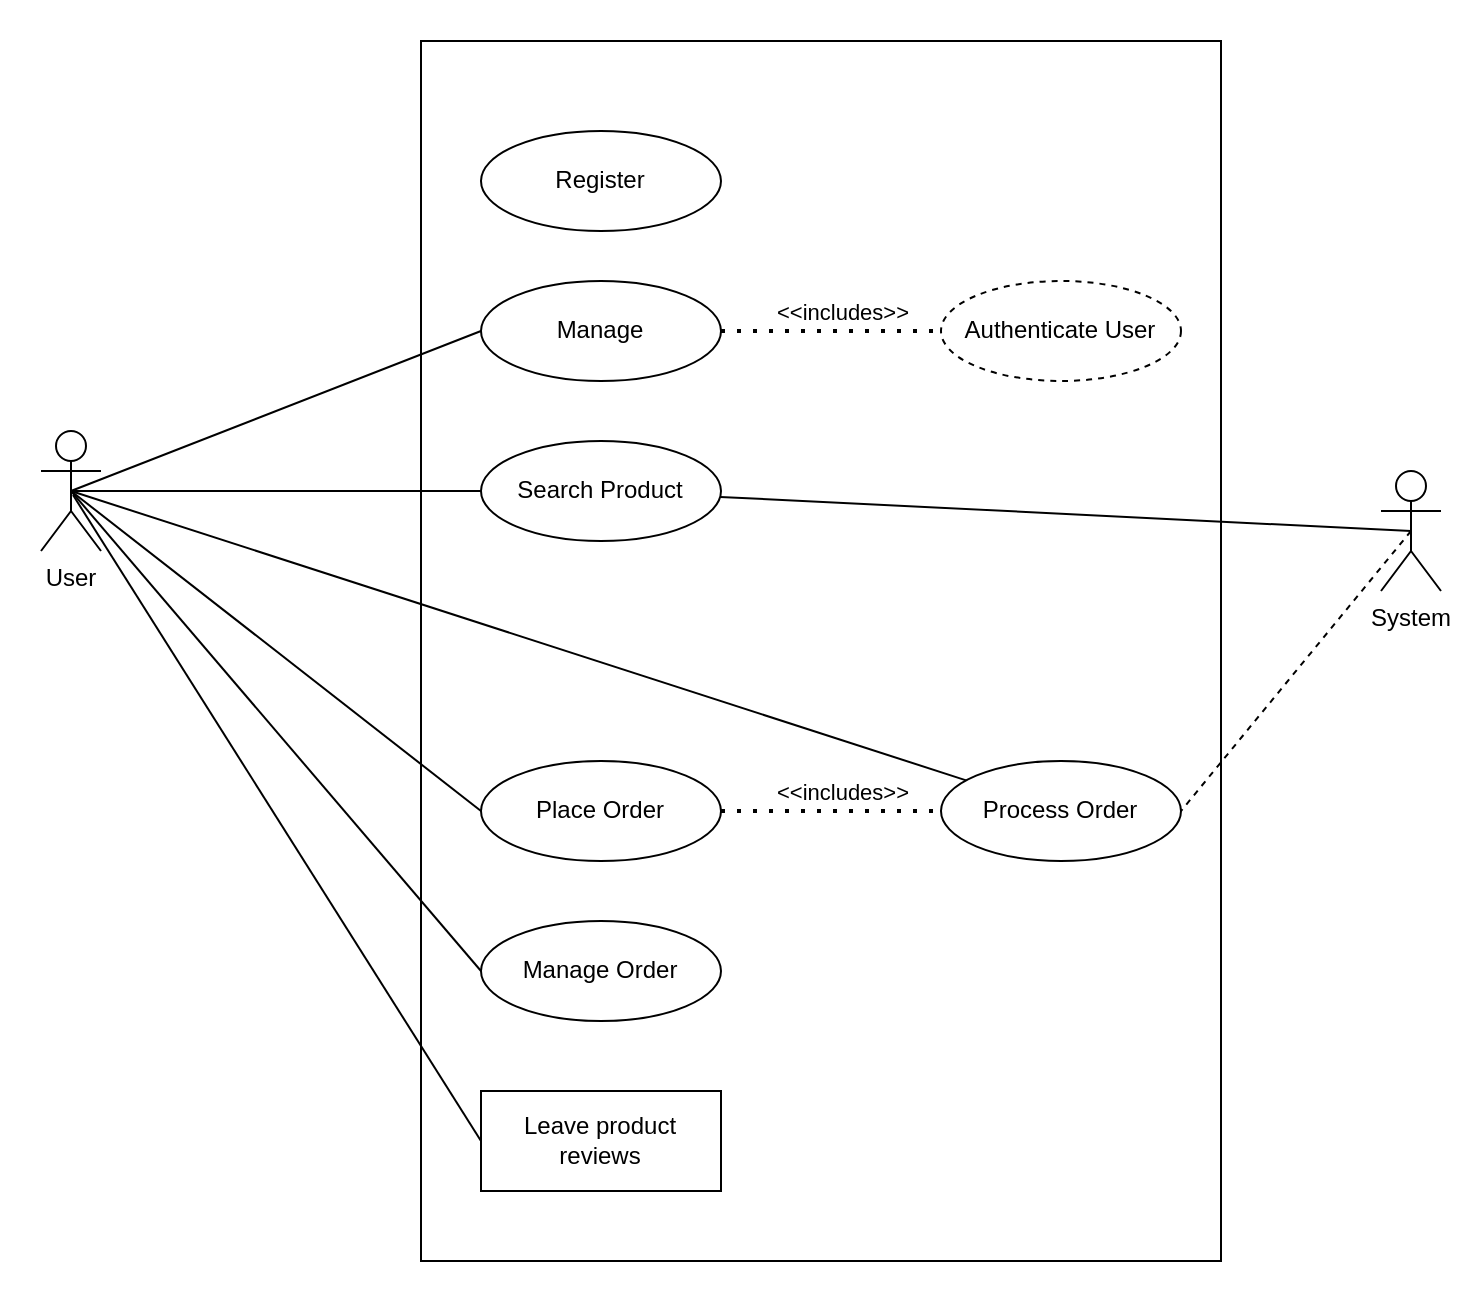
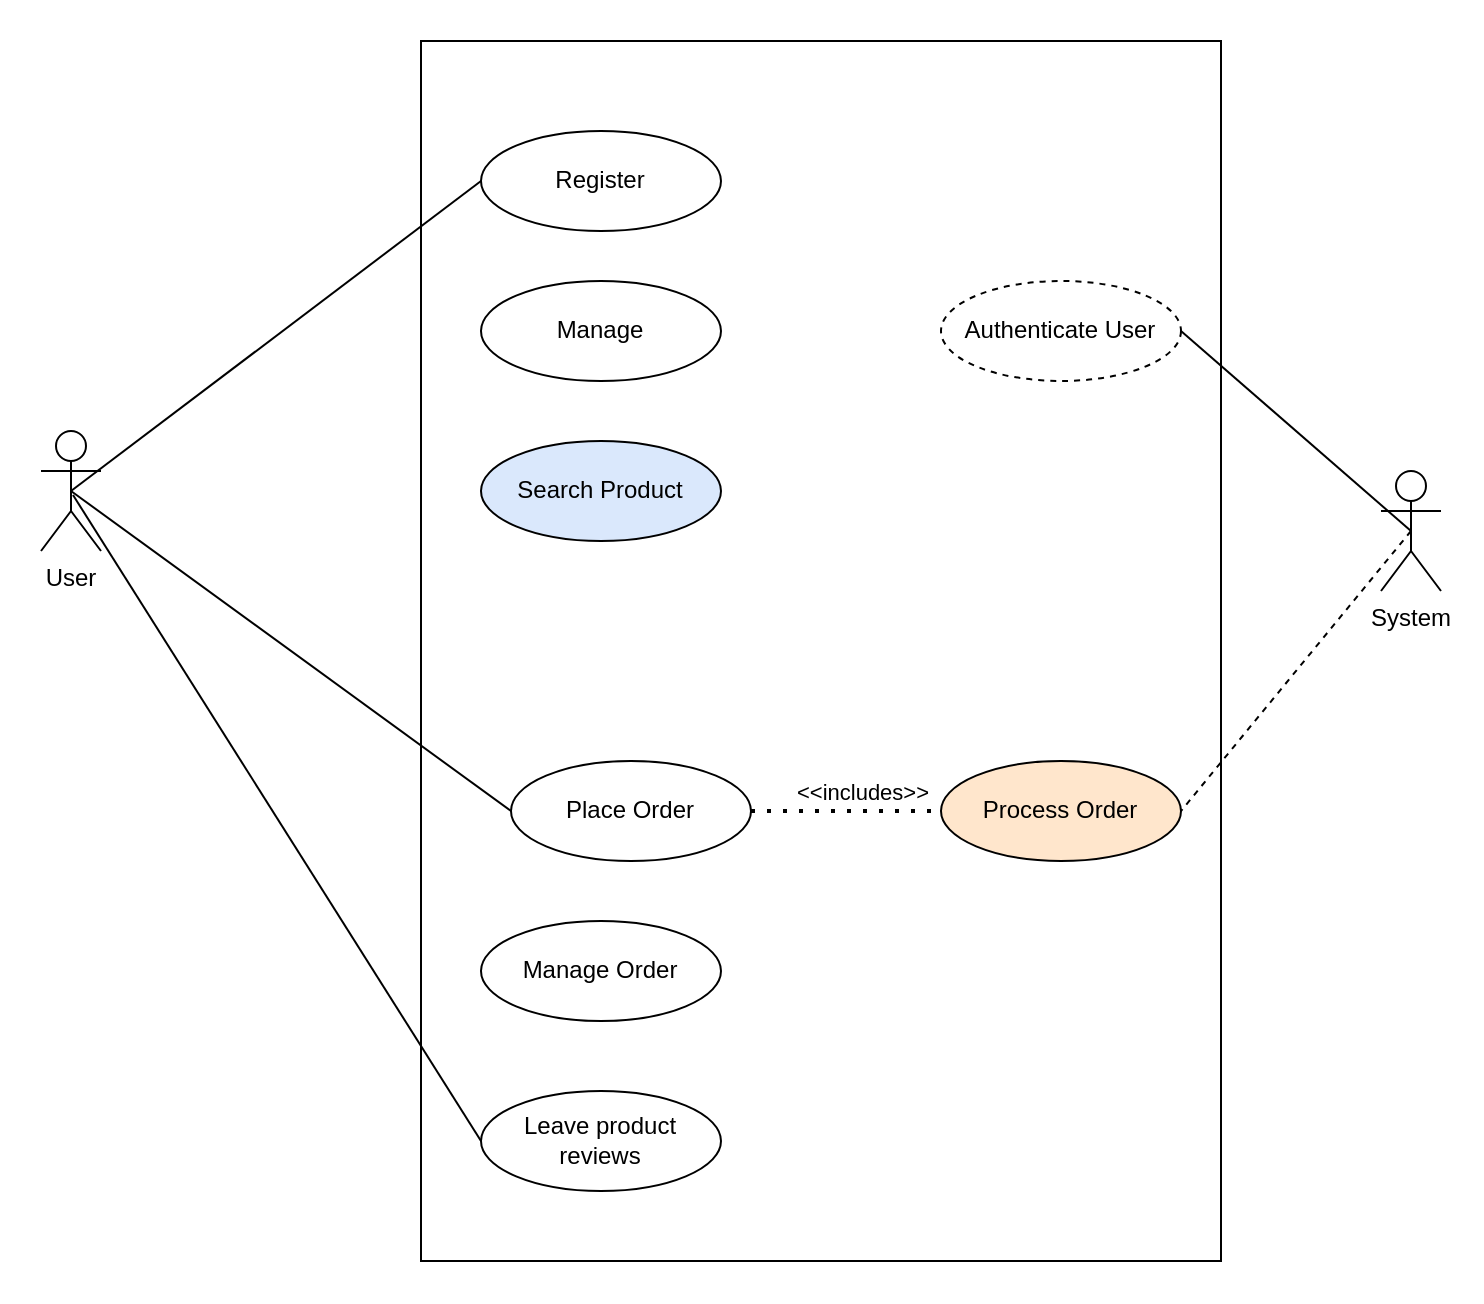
edge "Manage" -- "Authenticate User": removed, label "<<includes>>"
edge "Manage" -- "User": removed
edge "User" -- "Search Product": removed
node "Search Product": fillcolor #ffffff -> #dae8fc
edge "Search Product" -- "System": now "Authenticate User" -- "System"
edge "User" -- "Process Order": now "User" -- "Register"
edge "User" -- "Manage Order": removed
node "Place Order": moved (601, 811) -> (631, 811)
node "Process Order": fillcolor #ffffff -> #ffe6cc
node "Leave product reviews": shape rectangle -> ellipse
